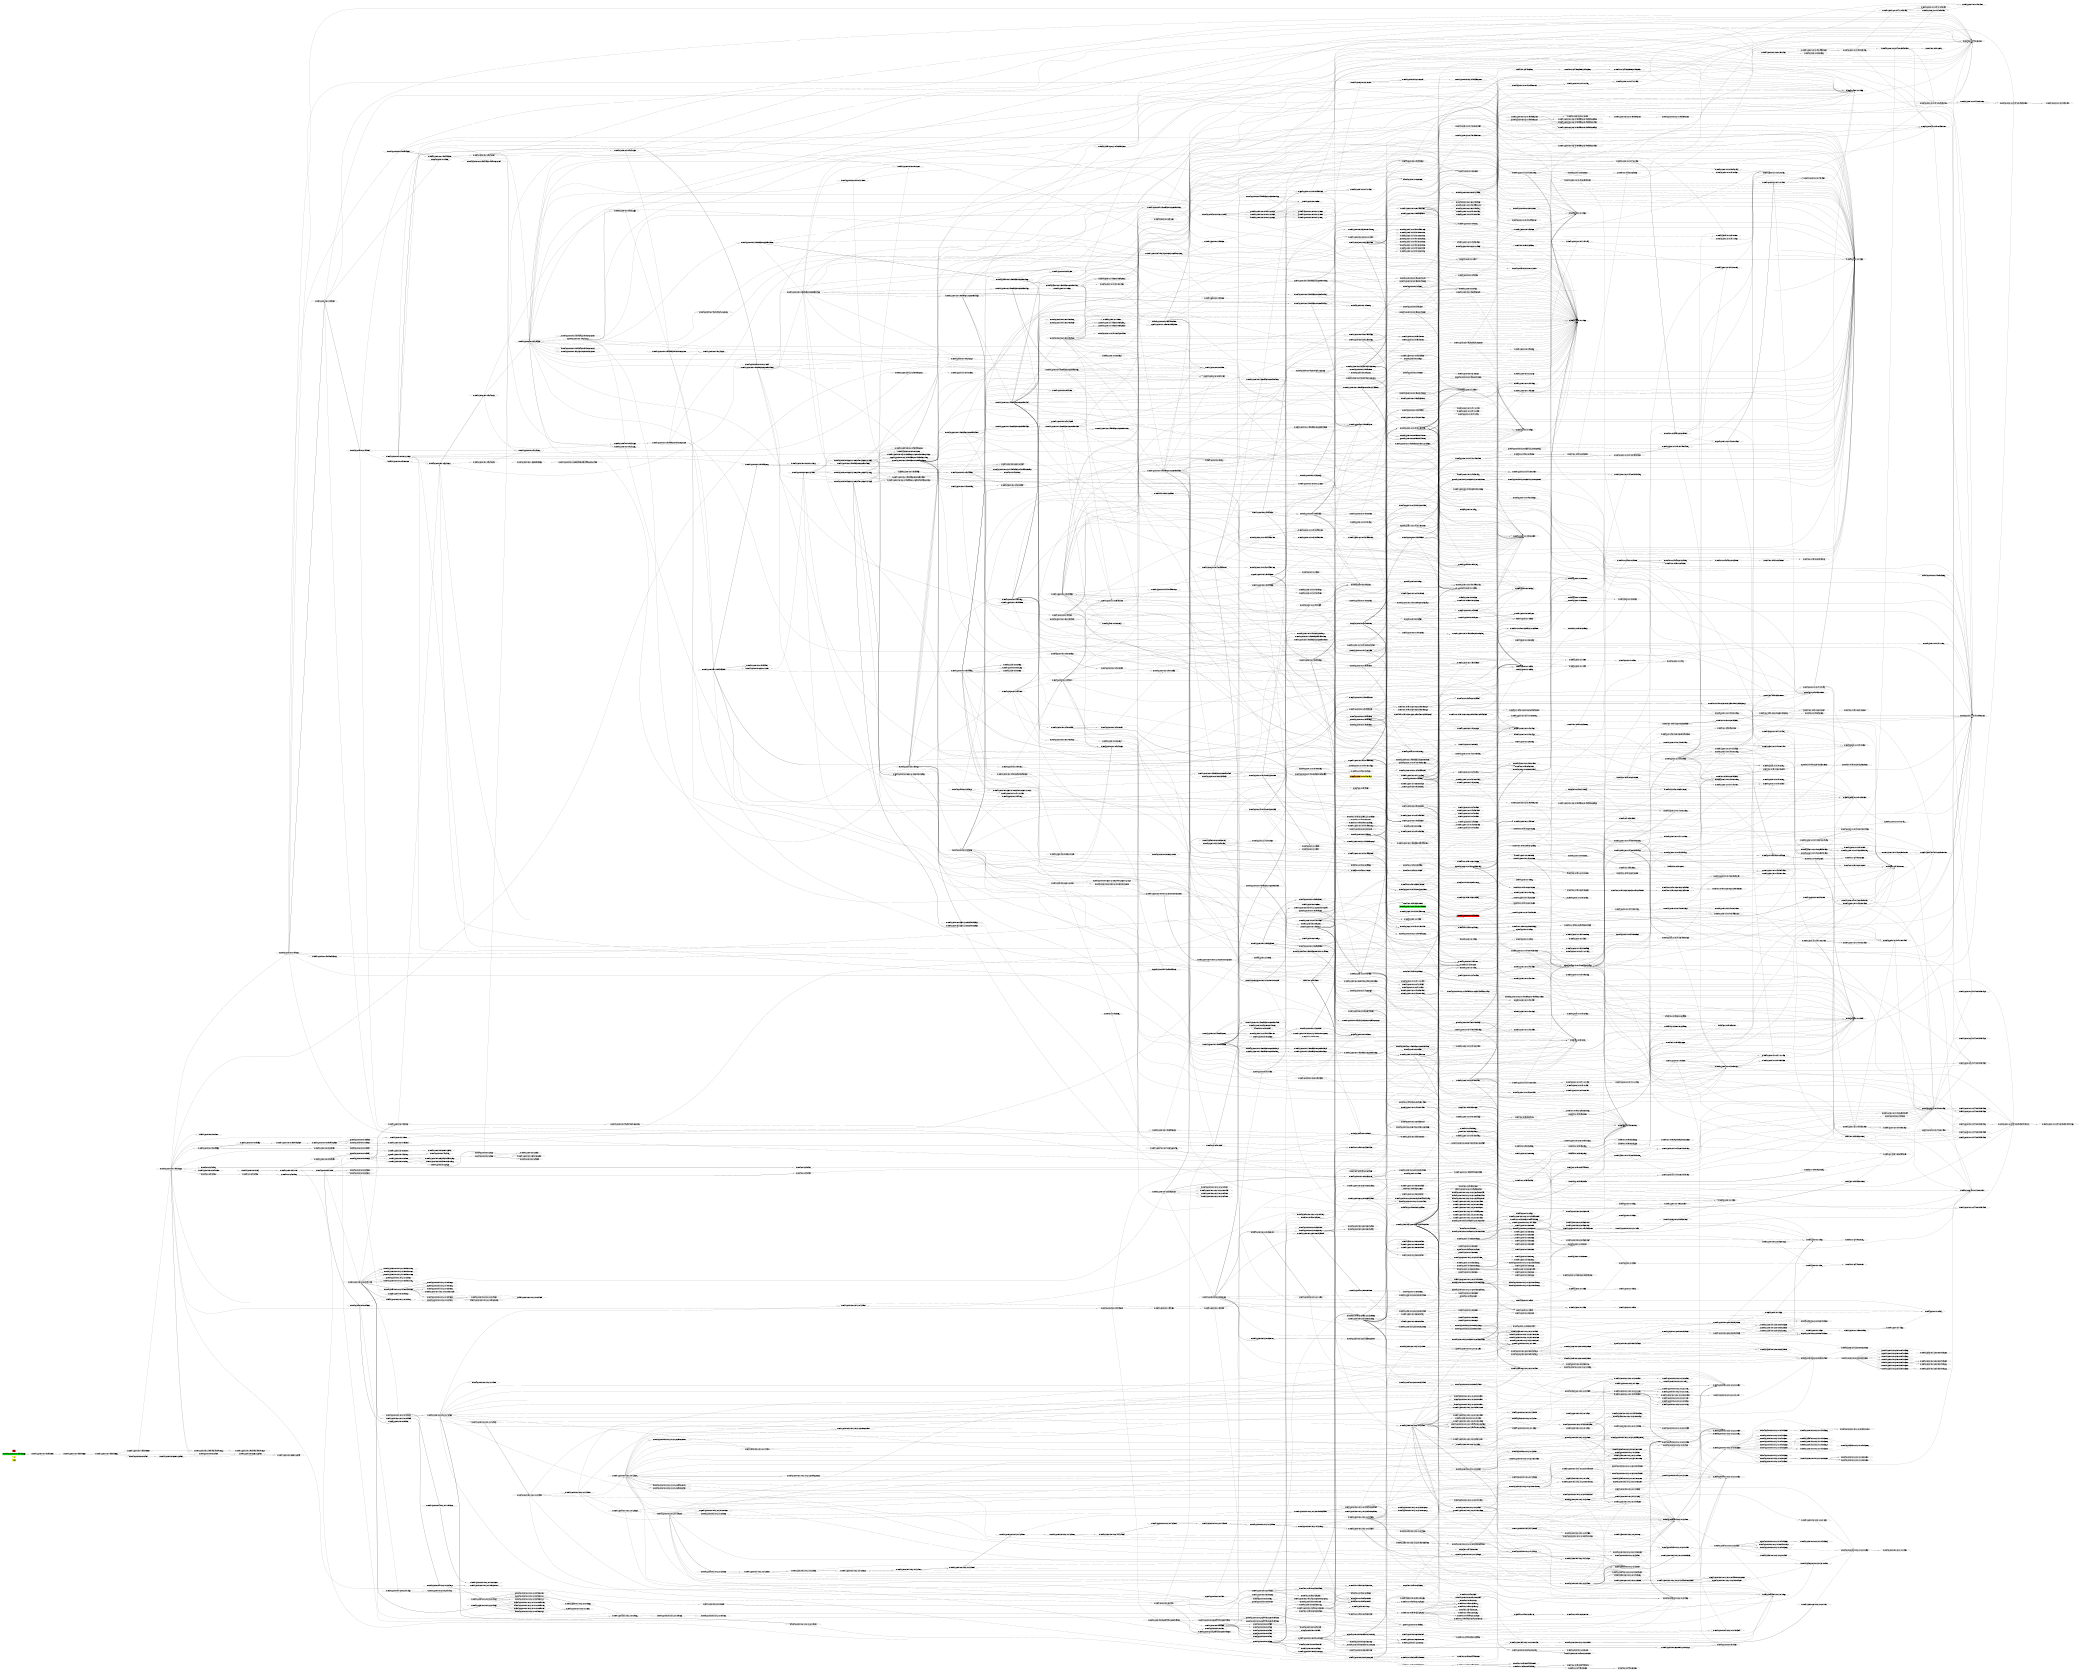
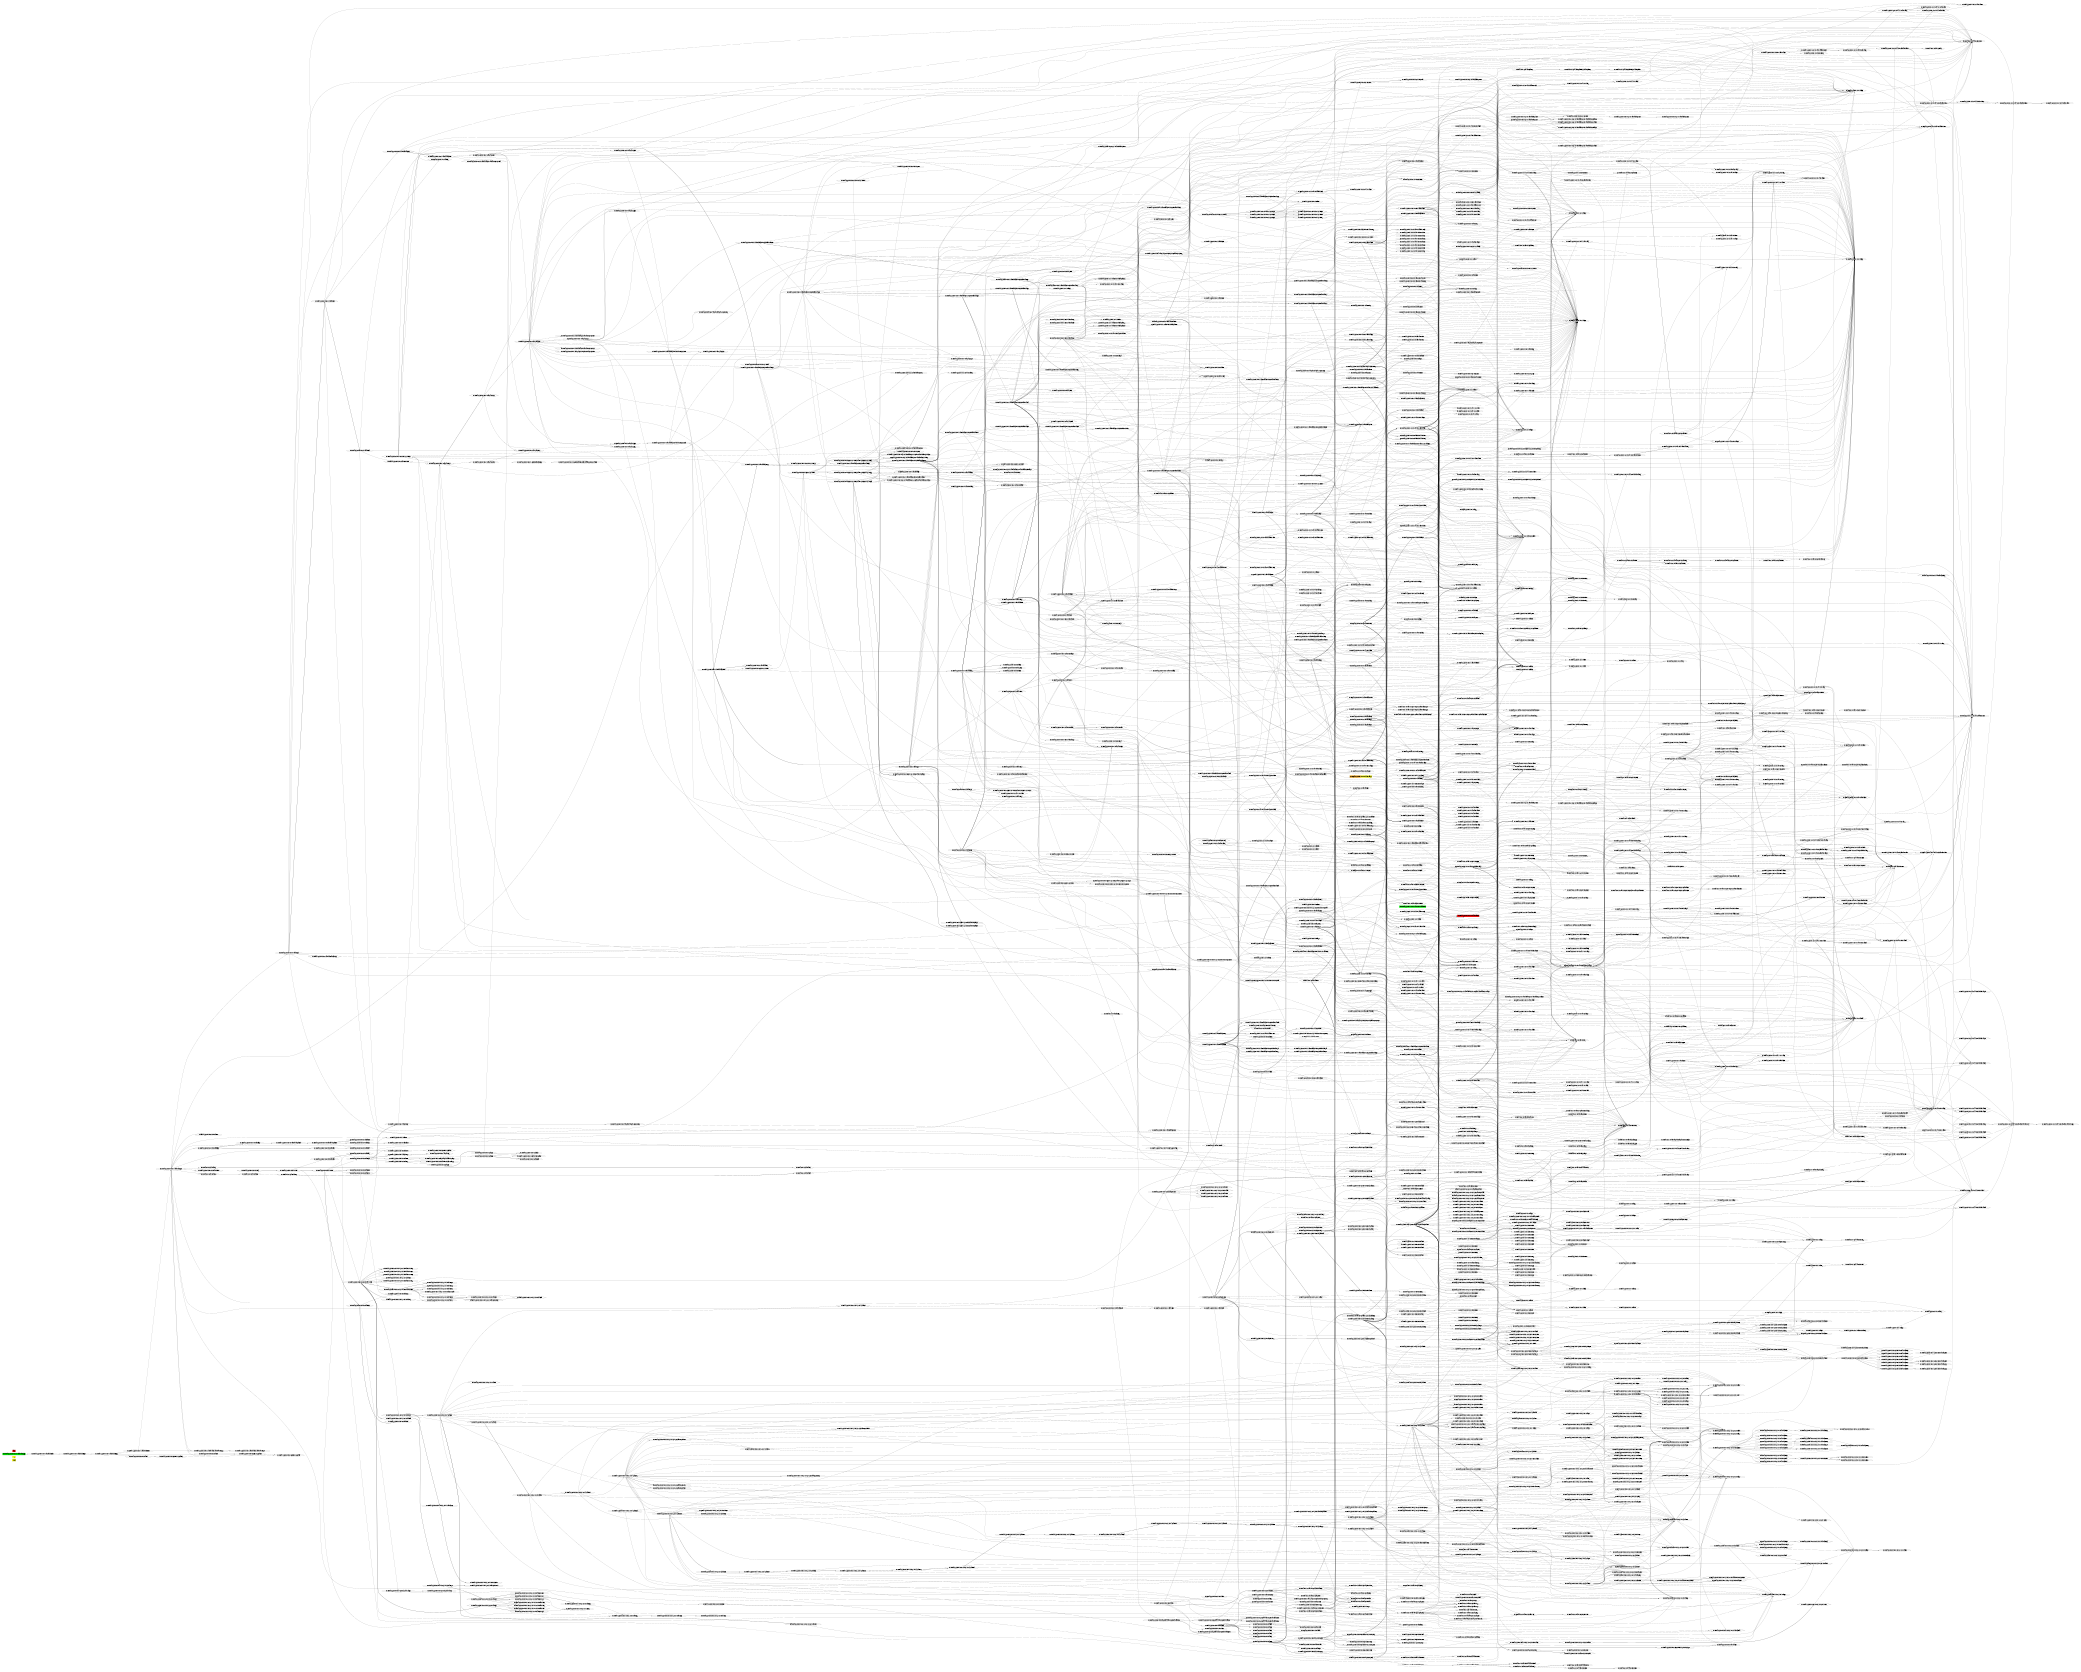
node "com.google.javascript.jscomp.FunctionTypeBuilder#663": label "com.google.javascript.jscomp.FunctionTypeBuilder#663" -> "com.google.javascript.mozilla.FunctionTypeBuilder#663"
